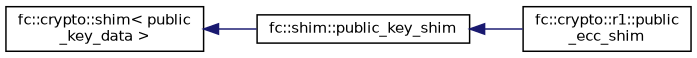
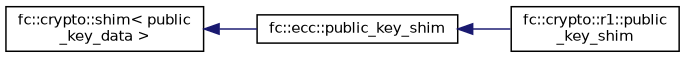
node "fc::shim::public_key_shim": label "fc::shim::public_key_shim" -> "fc::ecc::public_key_shim"
node "fc::crypto::r1::public _ecc_shim": label "fc::crypto::r1::public _ecc_shim" -> "fc::crypto::r1::public _key_shim"
